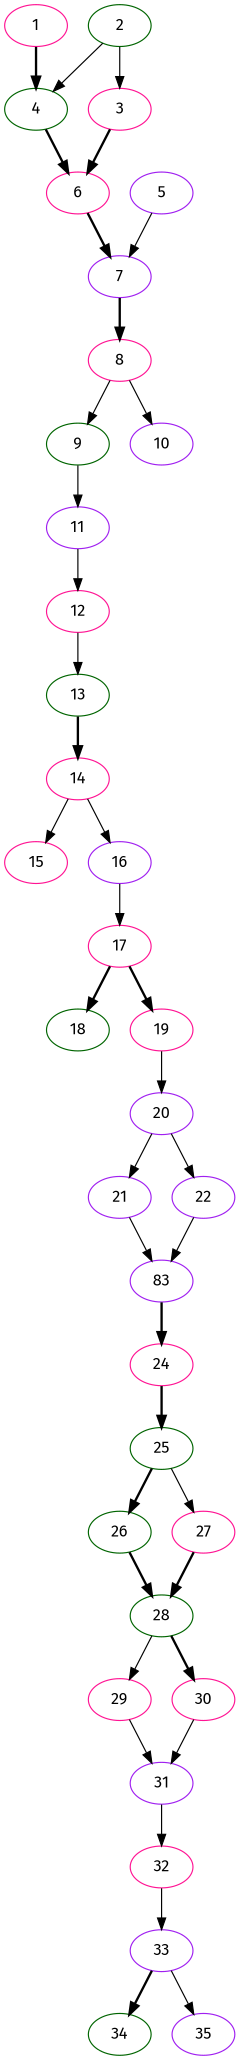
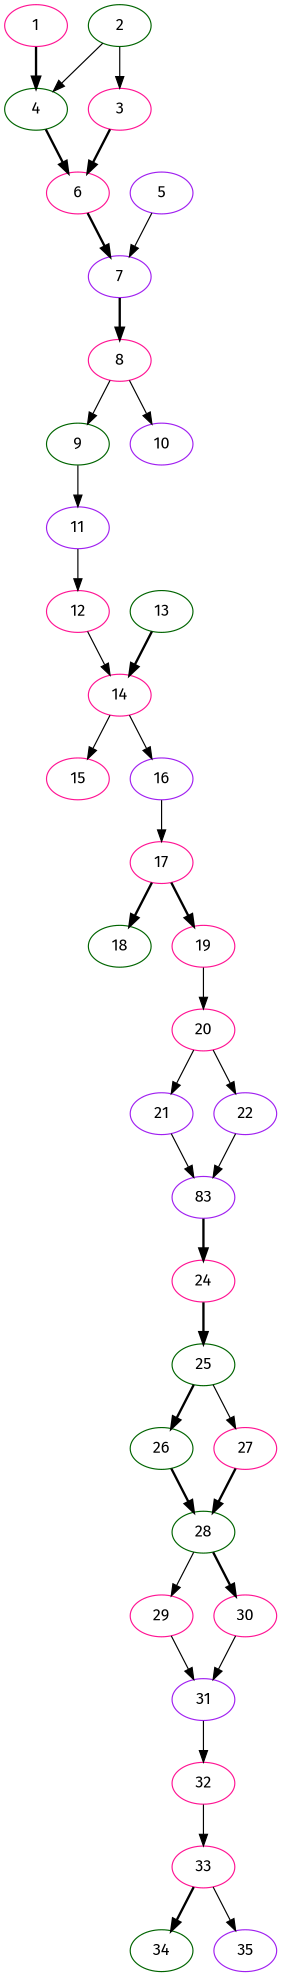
edge "12" -> "13": now "12" -> "14"
node "20": color purple -> deeppink
node "33": color purple -> deeppink
